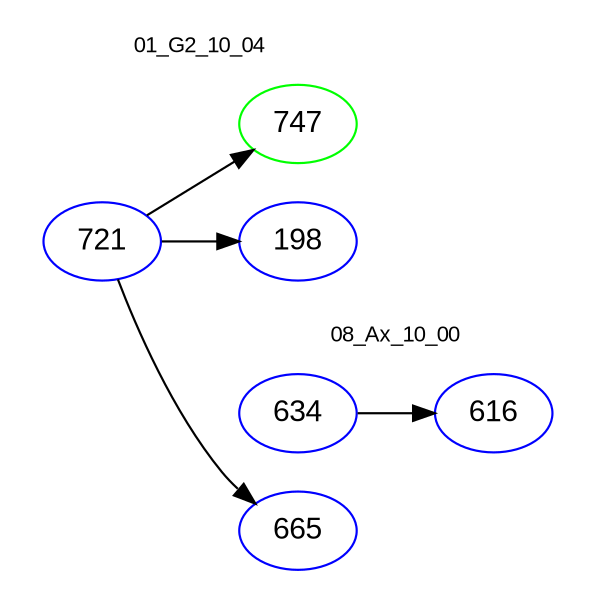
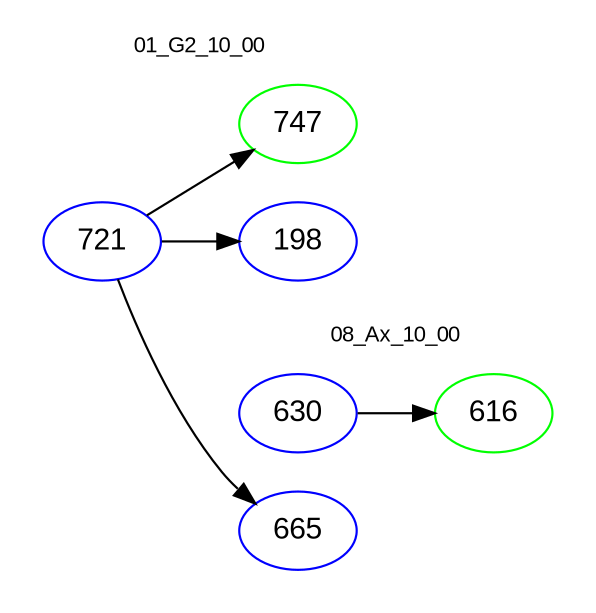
cluster "01_G2_10_04": label "01_G2_10_04" -> "01_G2_10_00"
node "634": label "634" -> "630"
node "616": color blue -> green
